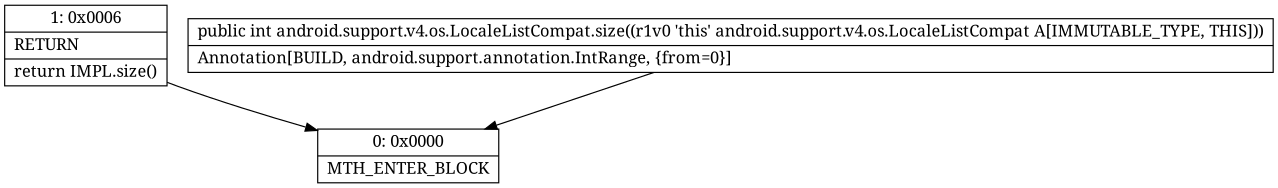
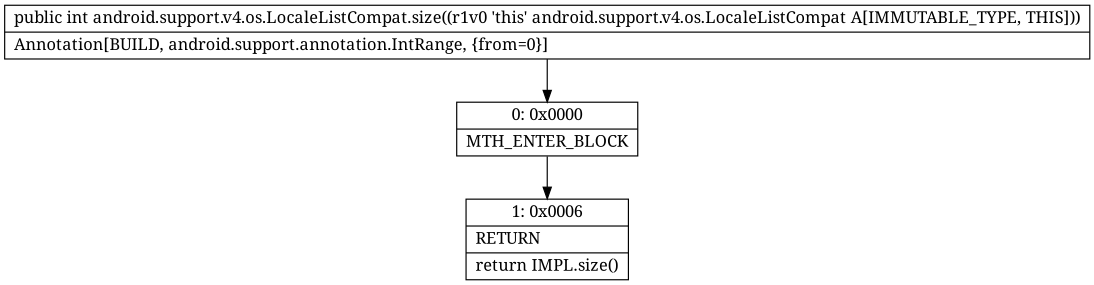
edge "1: 0x0006" -> "0: 0x0000": reversed
